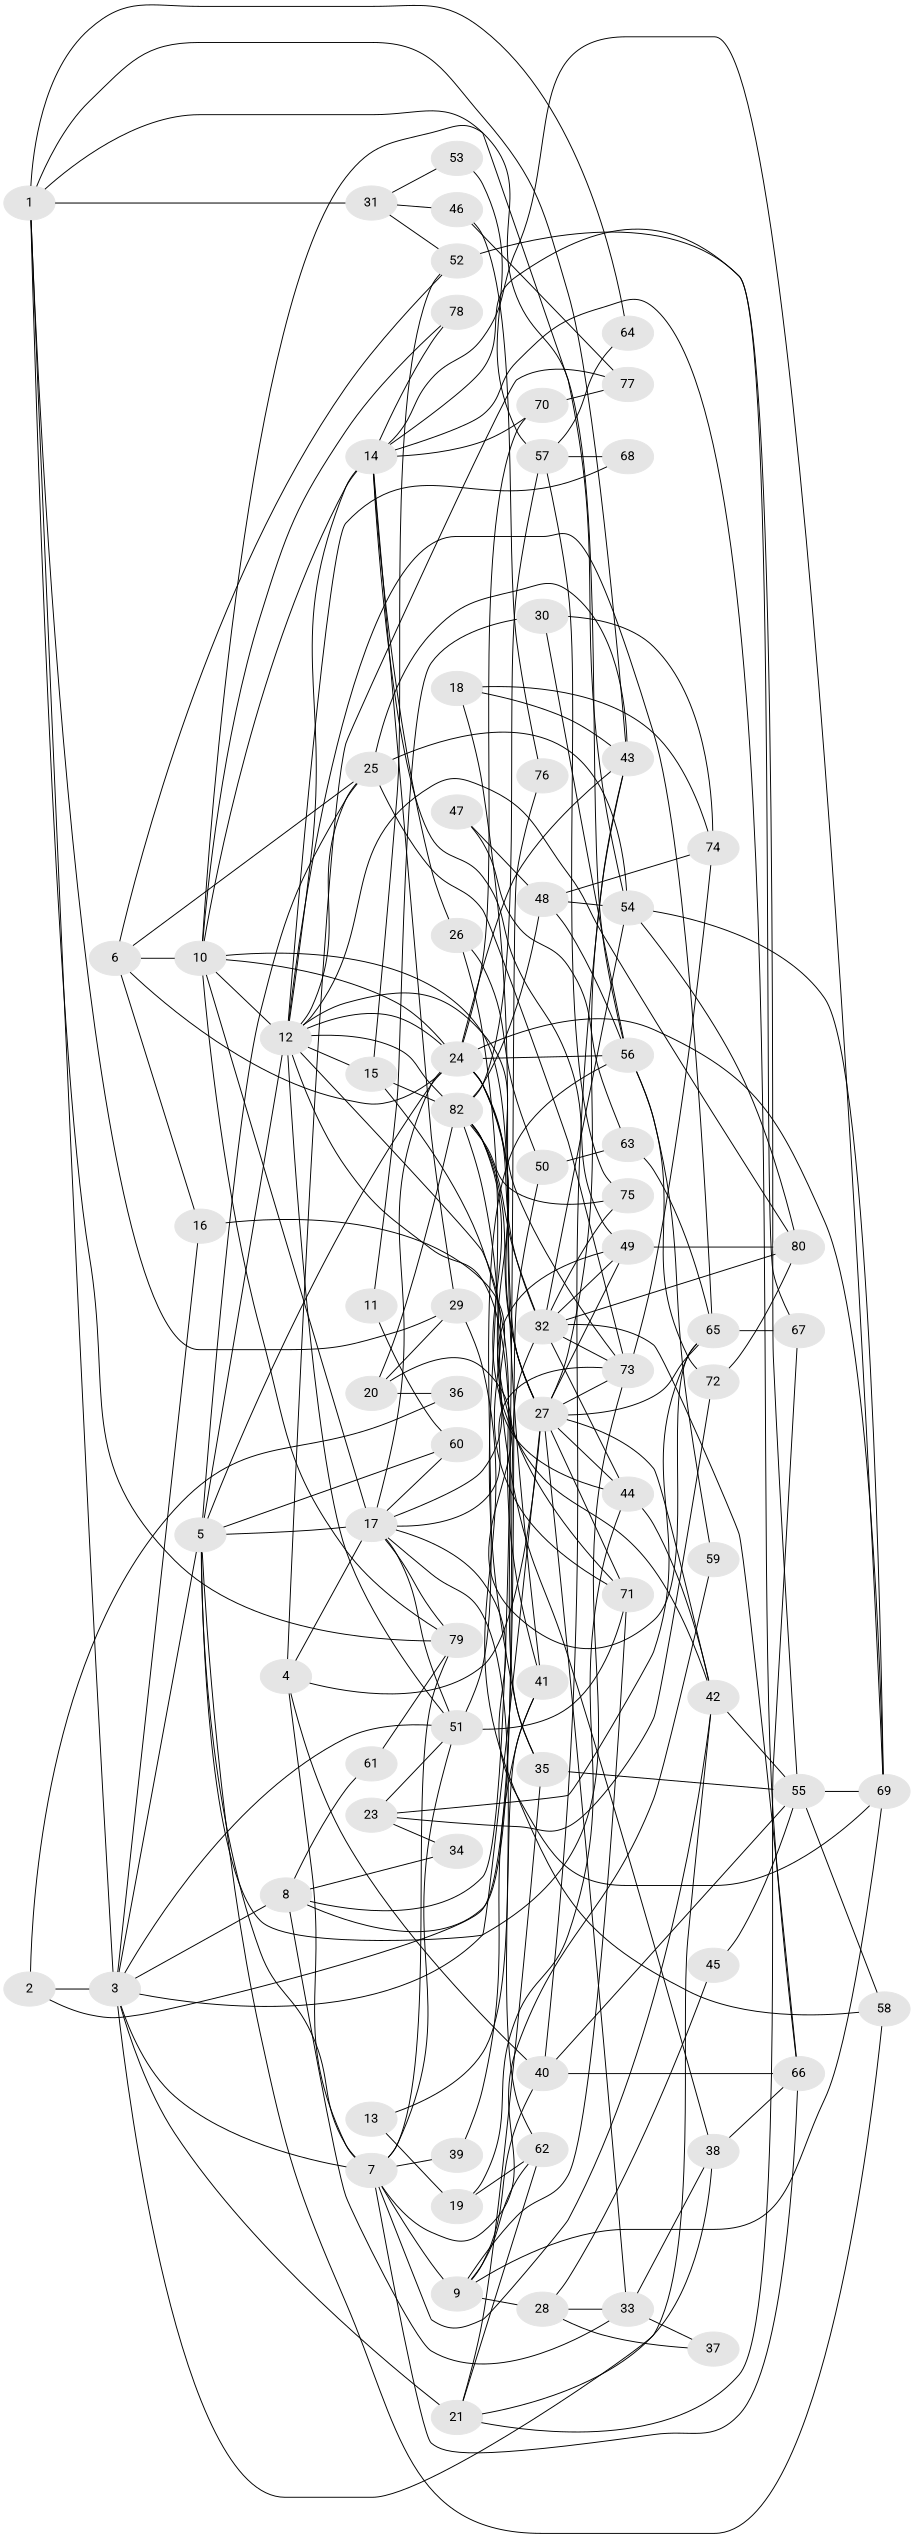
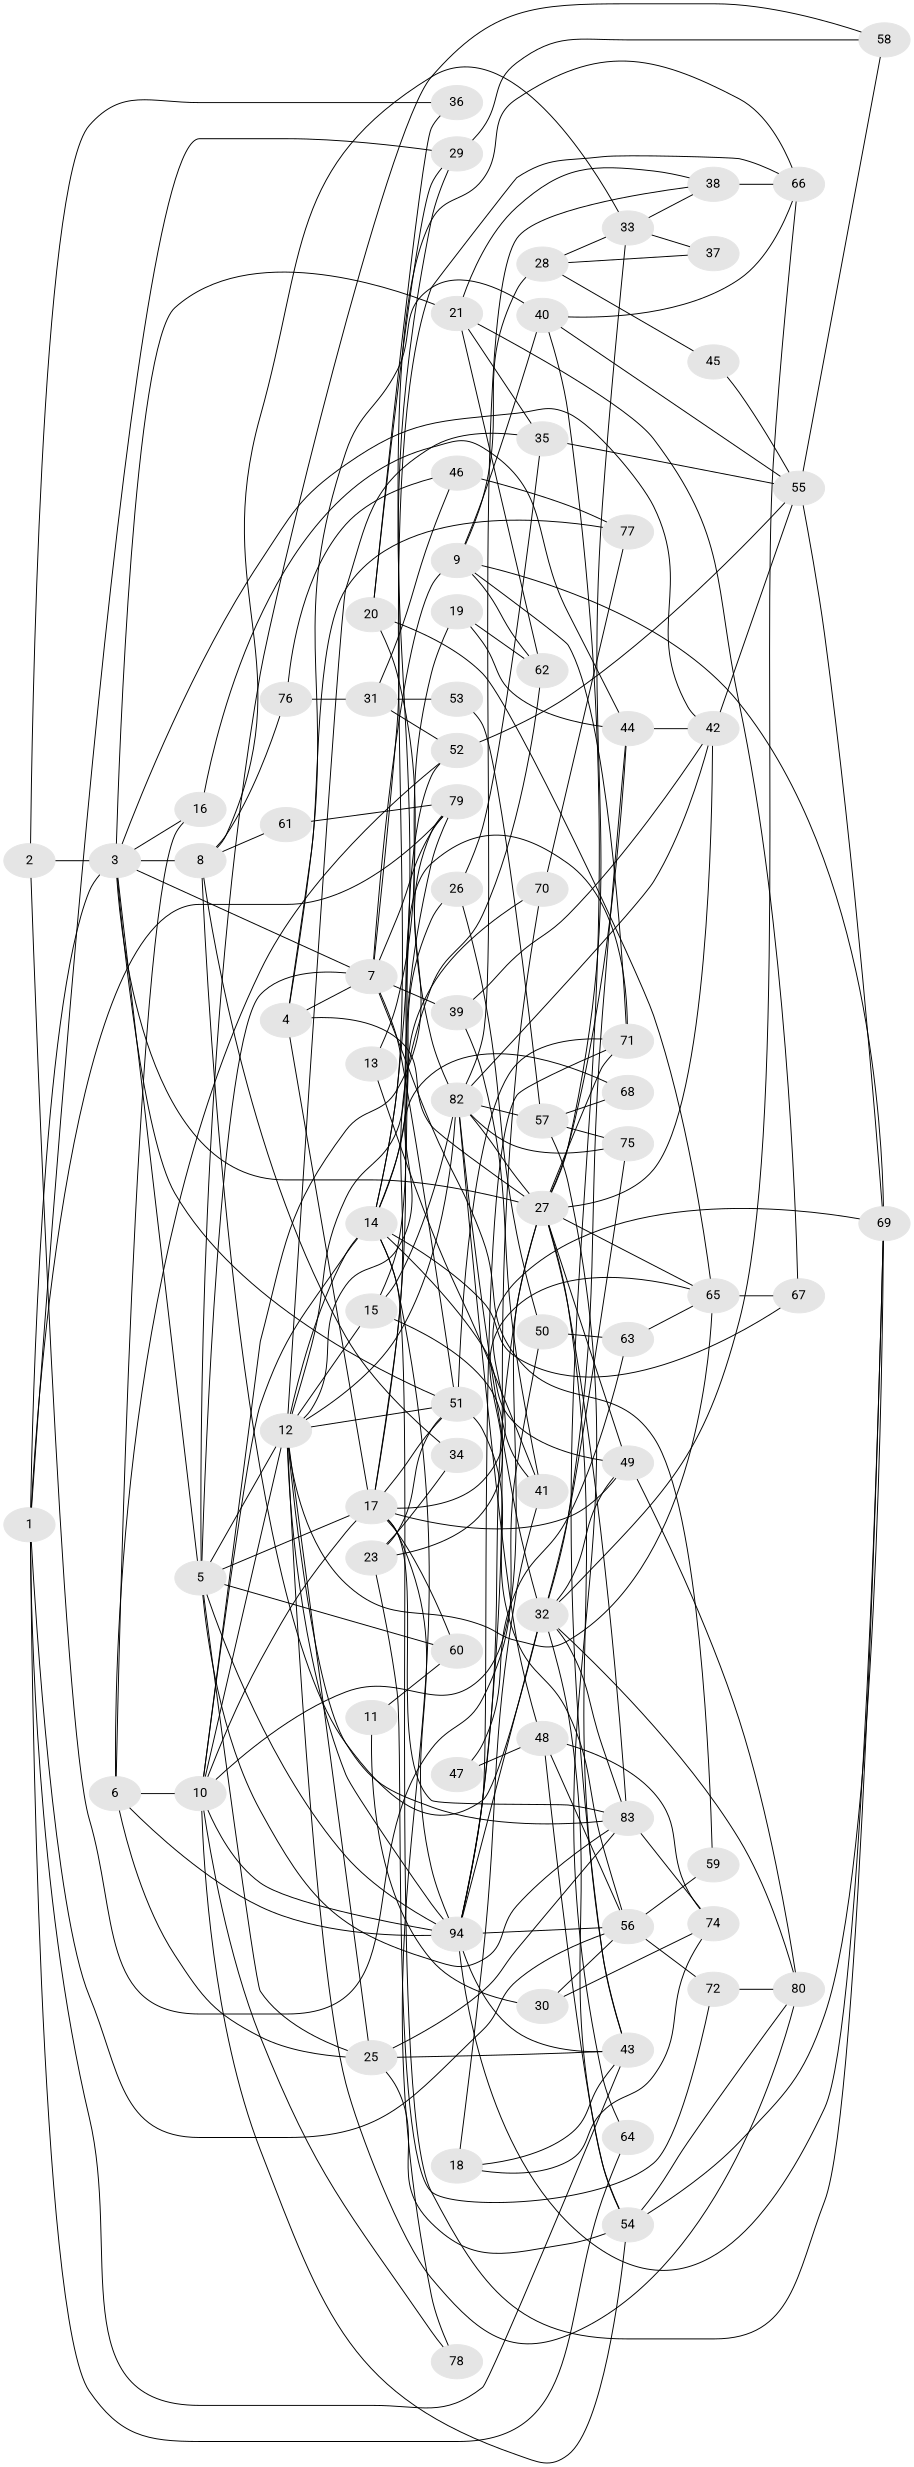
edge "1" -- "31": now "76" -- "31"
node "24": label "24" -> "94"
node "73": label "73" -> "83"
edge "42" -- "7": now "42" -- "39"
